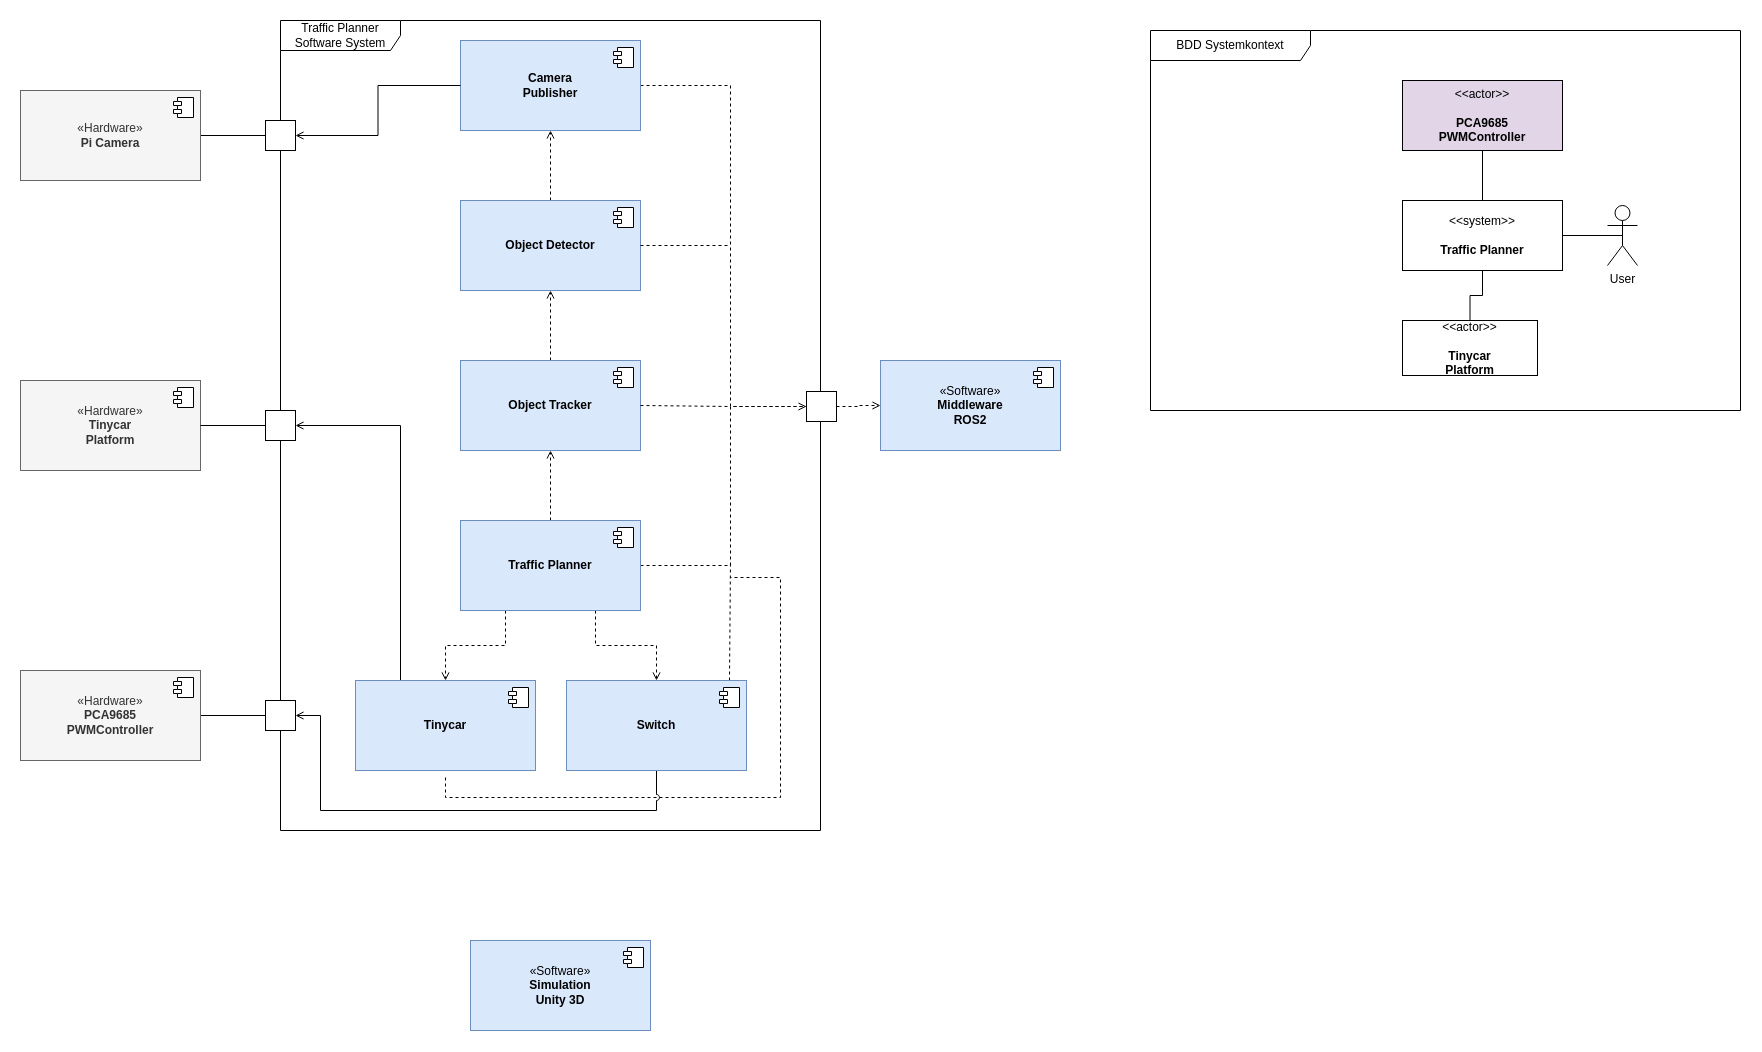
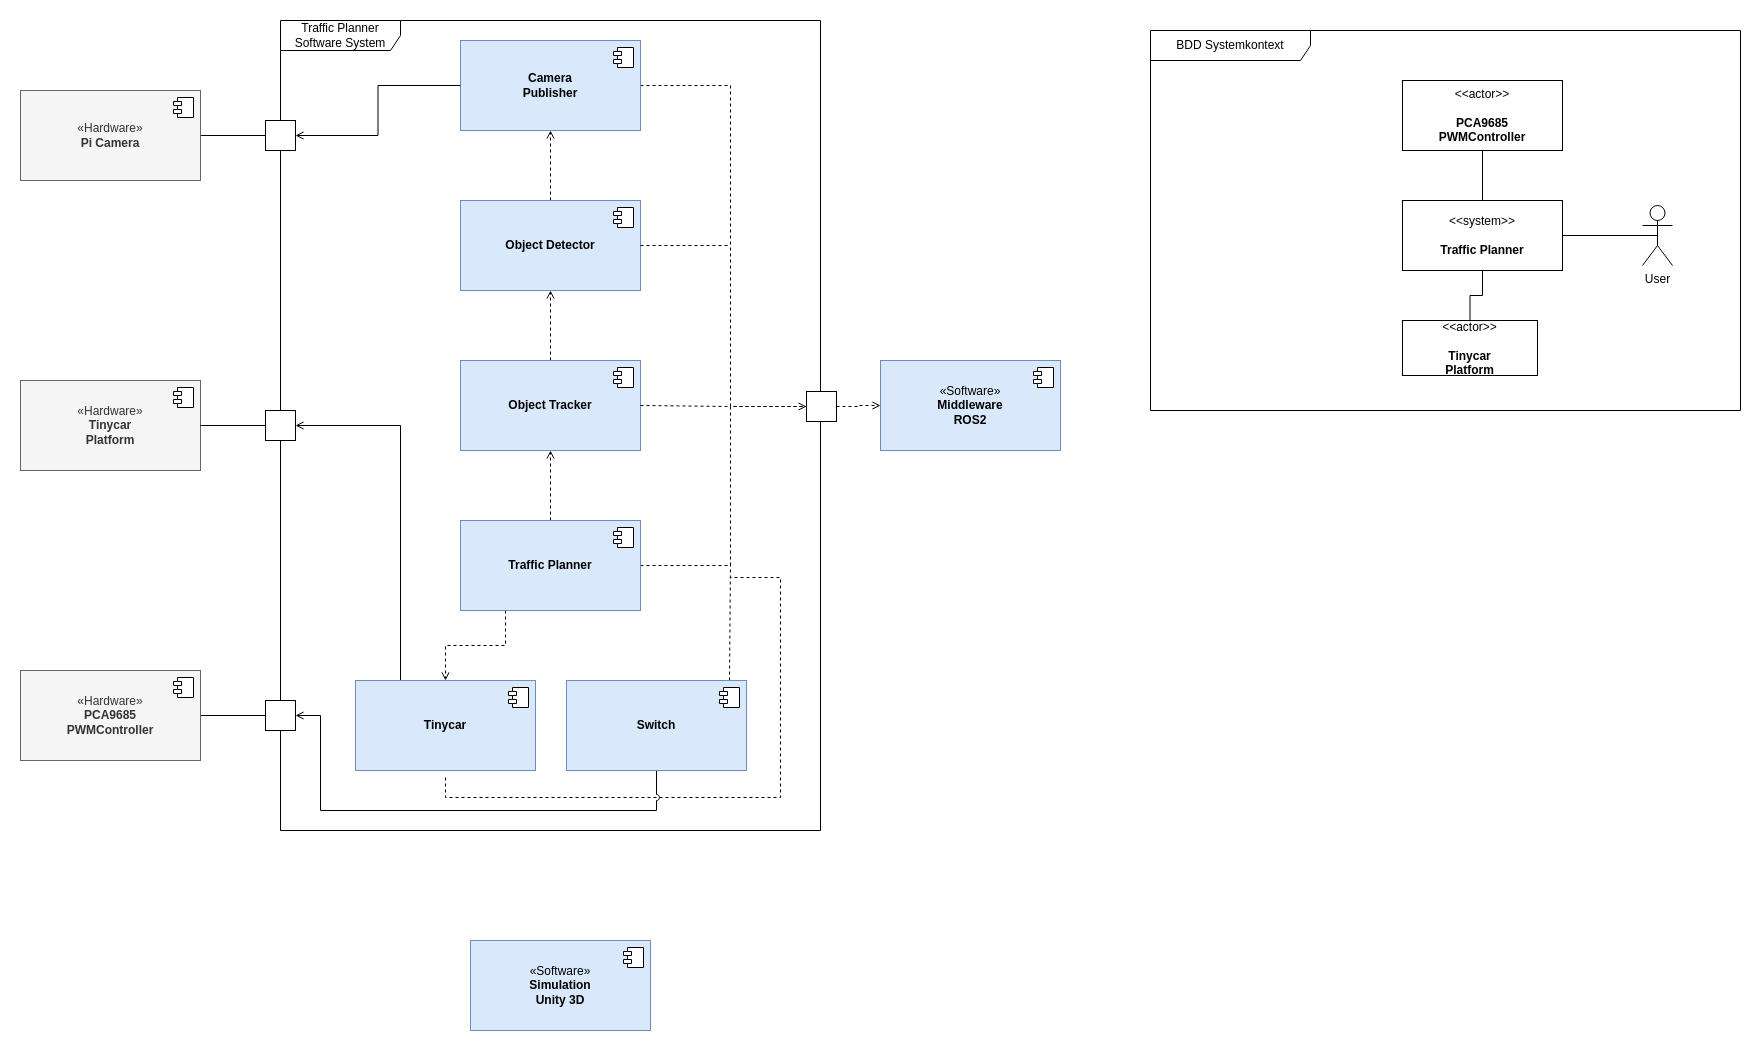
node "<<actor>> PCA9685 PWMController": fillcolor #e1d5e7 -> #ffffff
node "User": moved (1623, 236) -> (1658, 236)
edge "Traffic Planner" -> "Switch": removed
